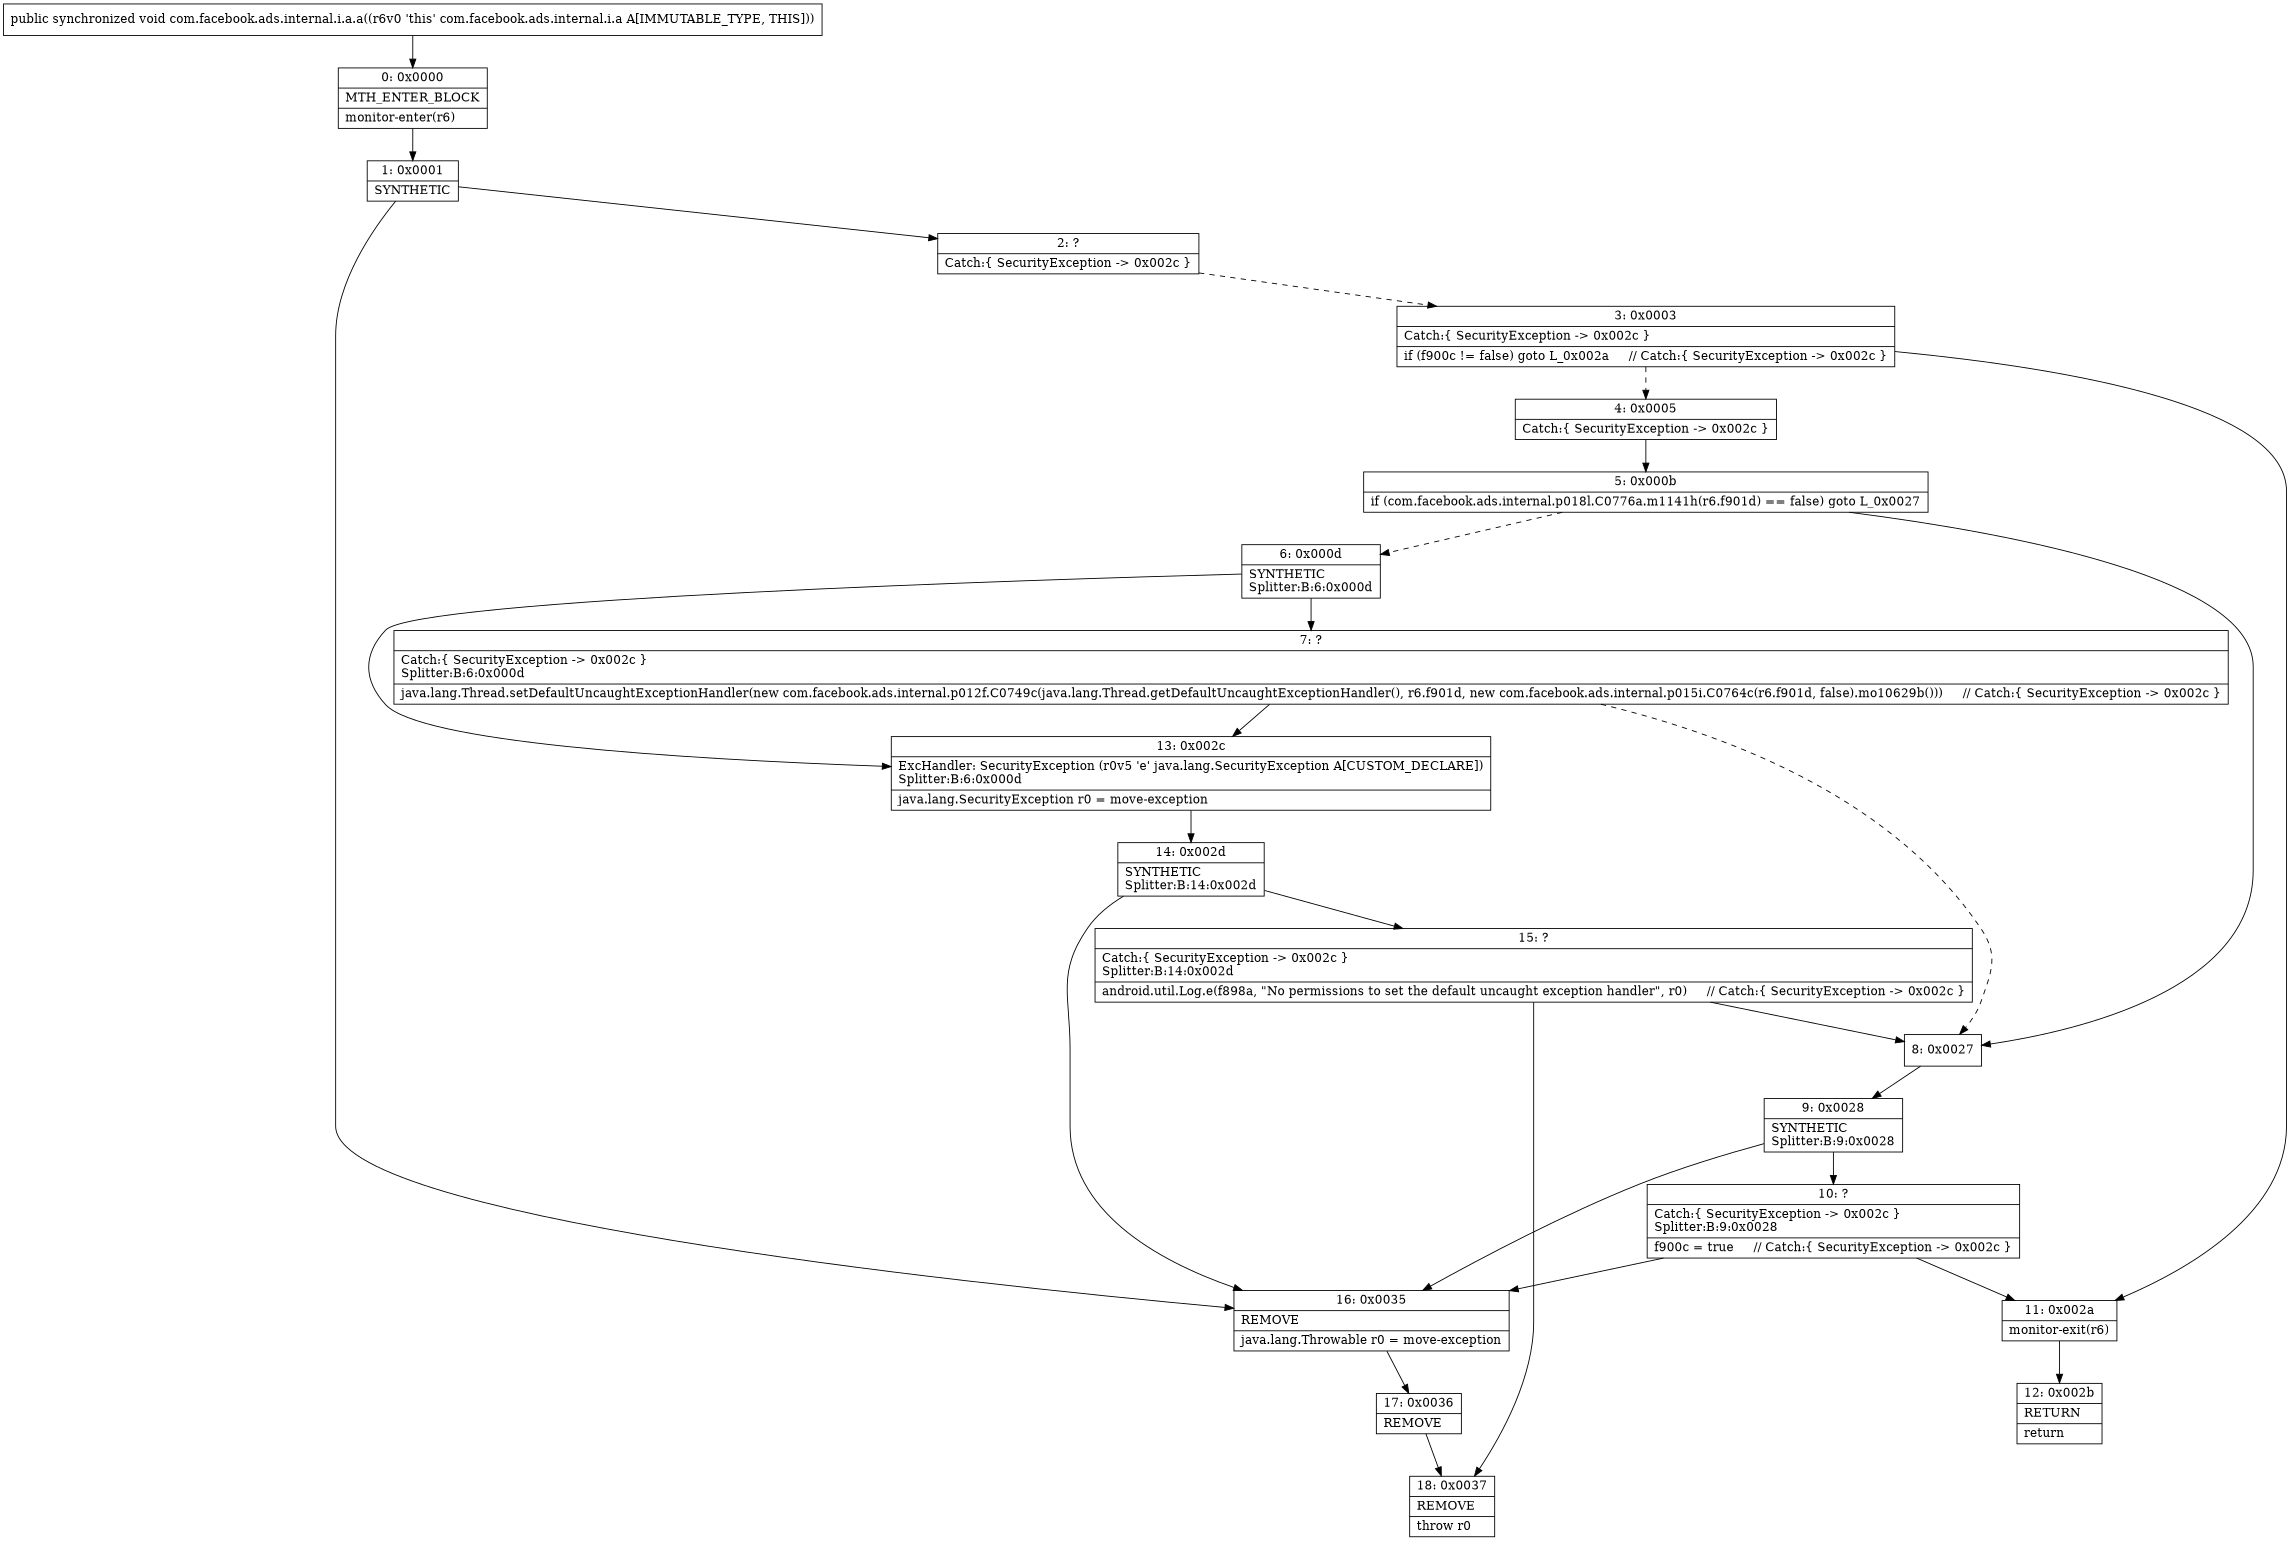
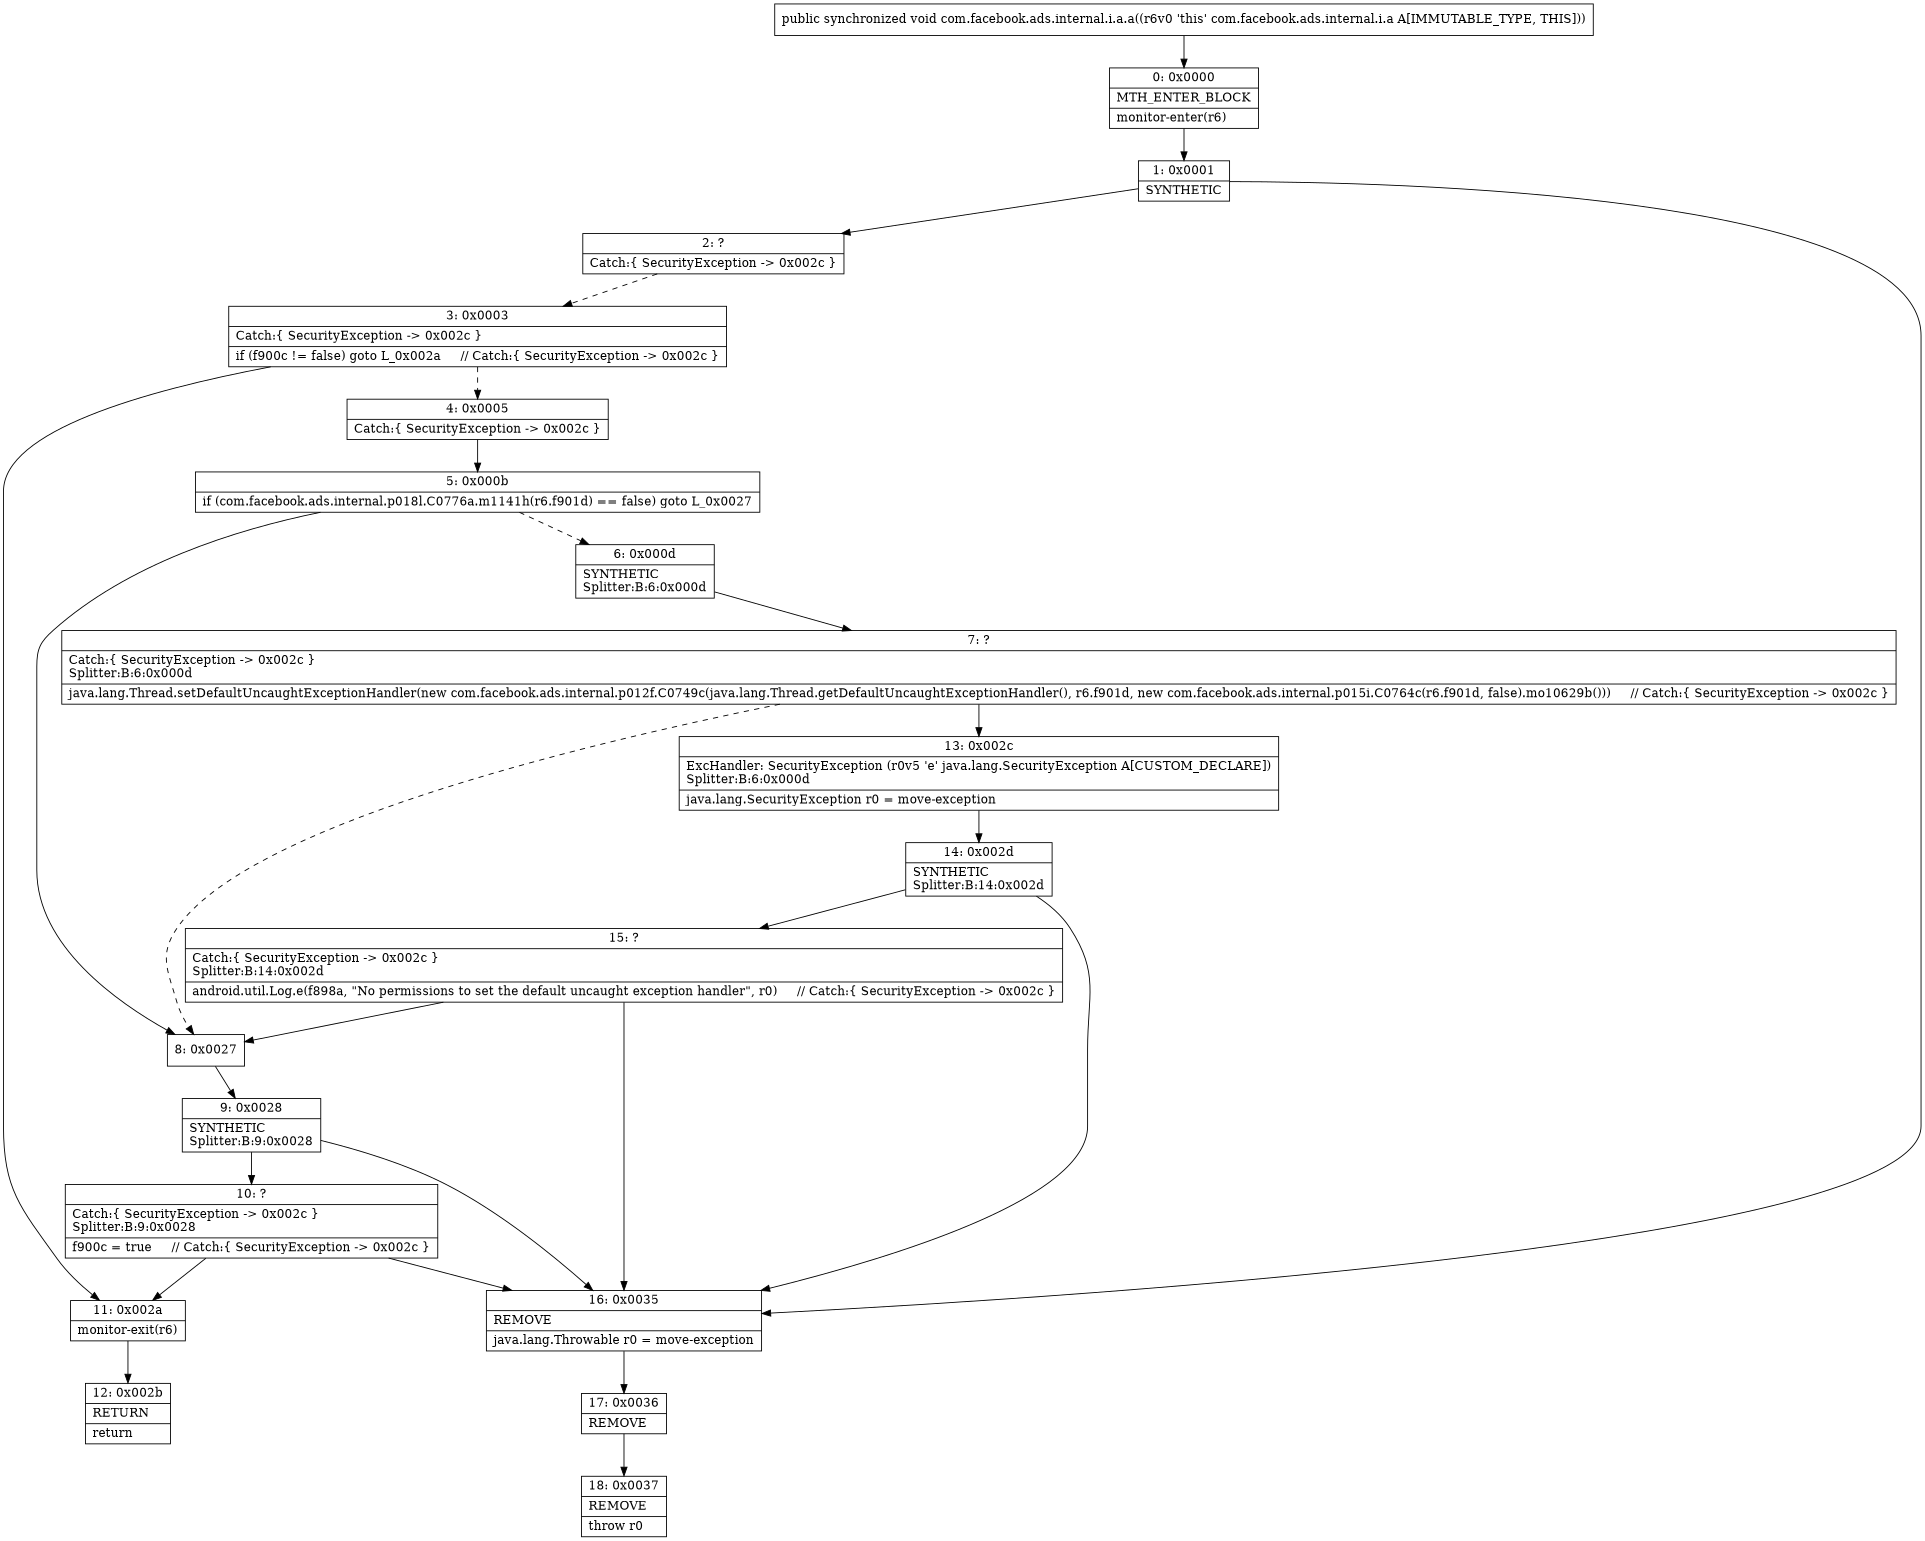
edge "6: 0x000d" -> "13: 0x002c": removed
edge "15: ?" -> "18: 0x0037": now "15: ?" -> "16: 0x0035"
